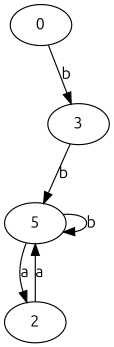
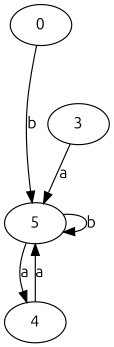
edge "0" -> "3": now "0" -> "5"
edge "3" -> "5": label "b" -> "a"
node "2": label "2" -> "4"
